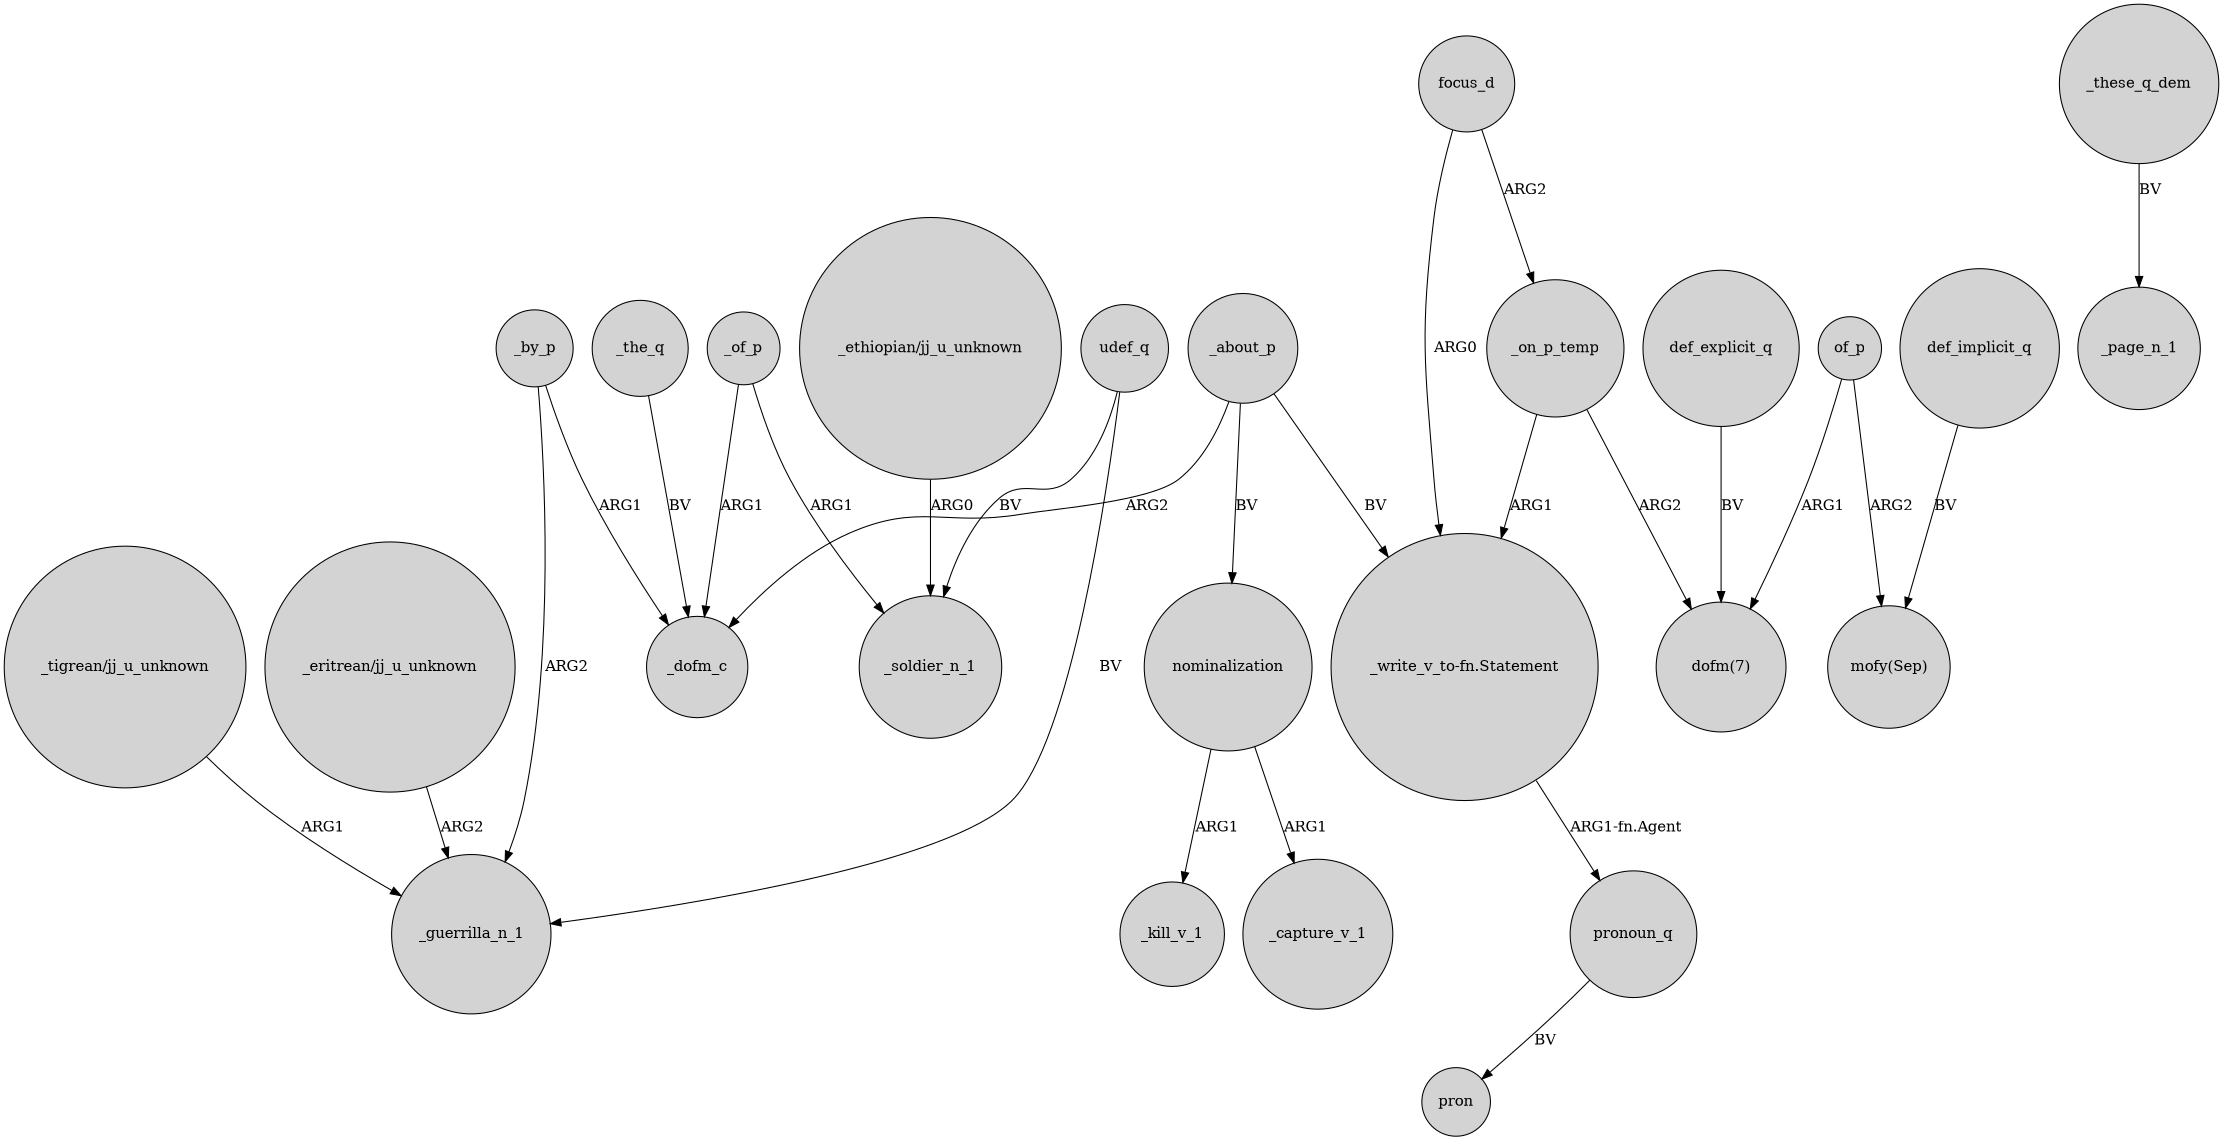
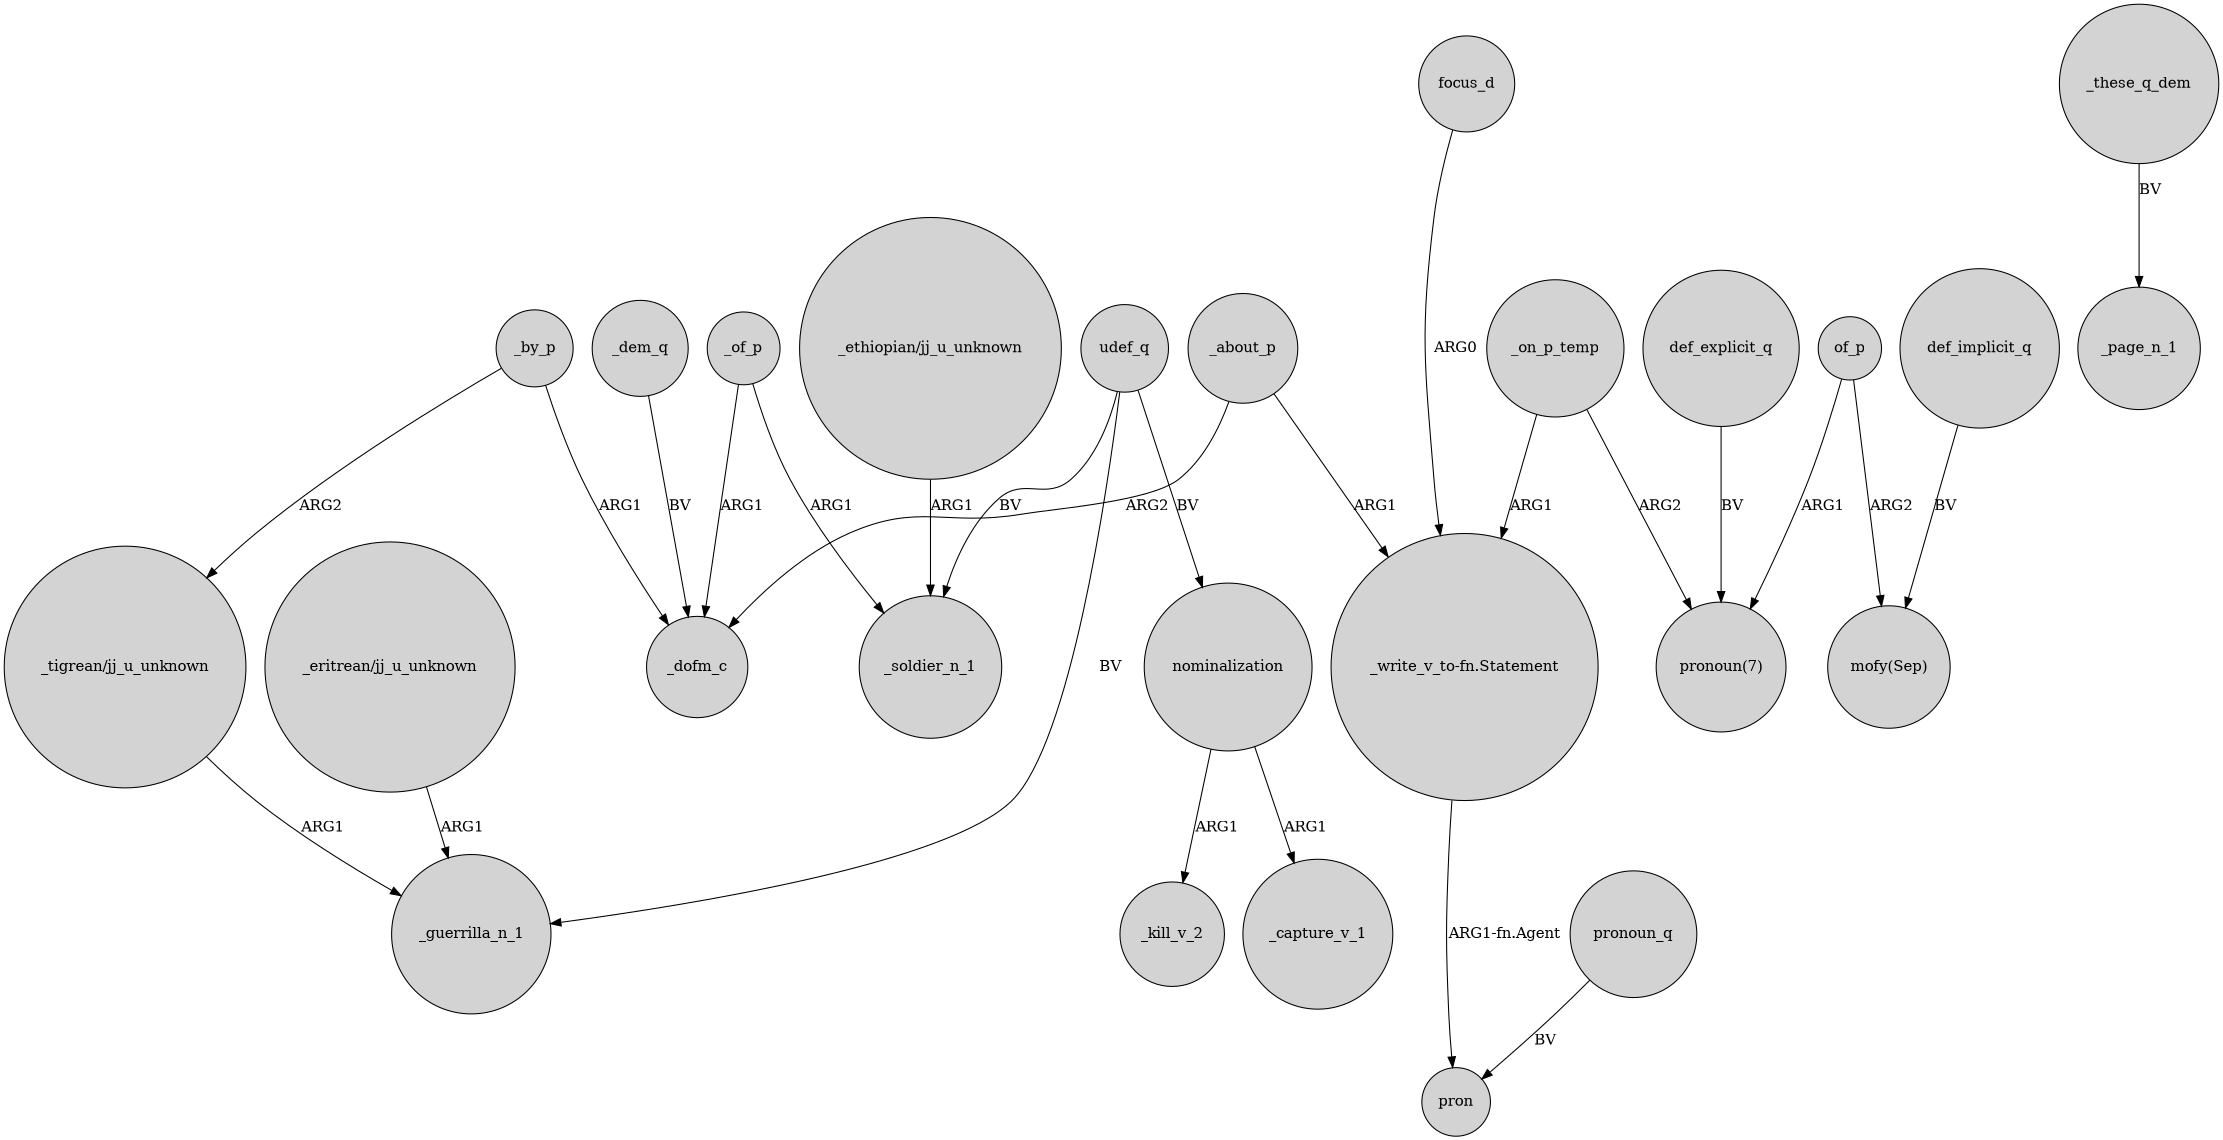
edge "focus_d" -> "_on_p_temp": removed, label "ARG2"
node "_the_q": label "_the_q" -> "_dem_q"
edge "_about_p" -> "nominalization": now "udef_q" -> "nominalization"
edge "_ethiopian/jj_u_unknown" -> "_soldier_n_1": label "ARG0" -> "ARG1"
edge "_about_p" -> "_write_v_to-fn.Statement": label "BV" -> "ARG1"
edge "_by_p" -> "_guerrilla_n_1": now "_by_p" -> "_tigrean/jj_u_unknown"
node "dofm(7)": label "dofm(7)" -> "pronoun(7)"
edge "_write_v_to-fn.Statement" -> "pronoun_q": now "_write_v_to-fn.Statement" -> "pron"
edge "_eritrean/jj_u_unknown" -> "_guerrilla_n_1": label "ARG2" -> "ARG1"
node "_kill_v_1": label "_kill_v_1" -> "_kill_v_2"
